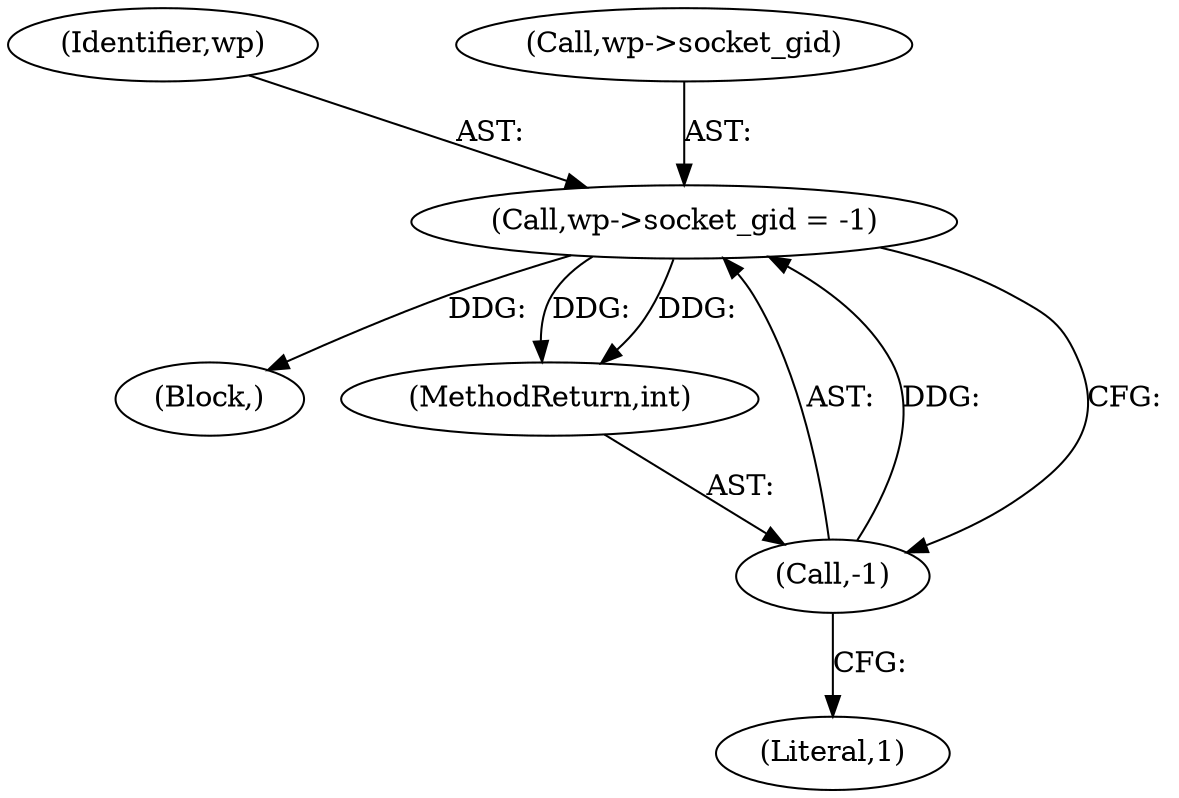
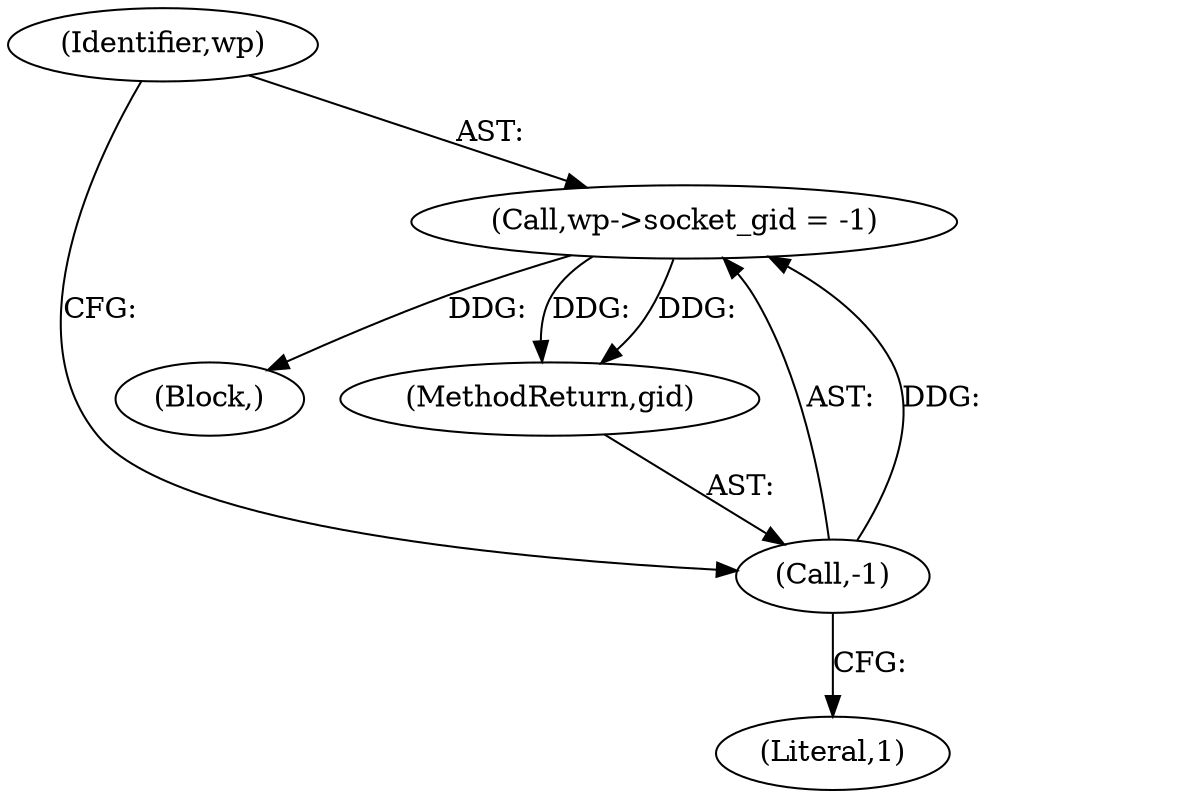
node "(Call,wp->socket_gid)": removed
edge "(Call,wp->socket_gid = -1)" -> "(Call,-1)": now "(Identifier,wp)" -> "(Call,-1)"
node "(MethodReturn,int)": label "(MethodReturn,int)" -> "(MethodReturn,gid)"
